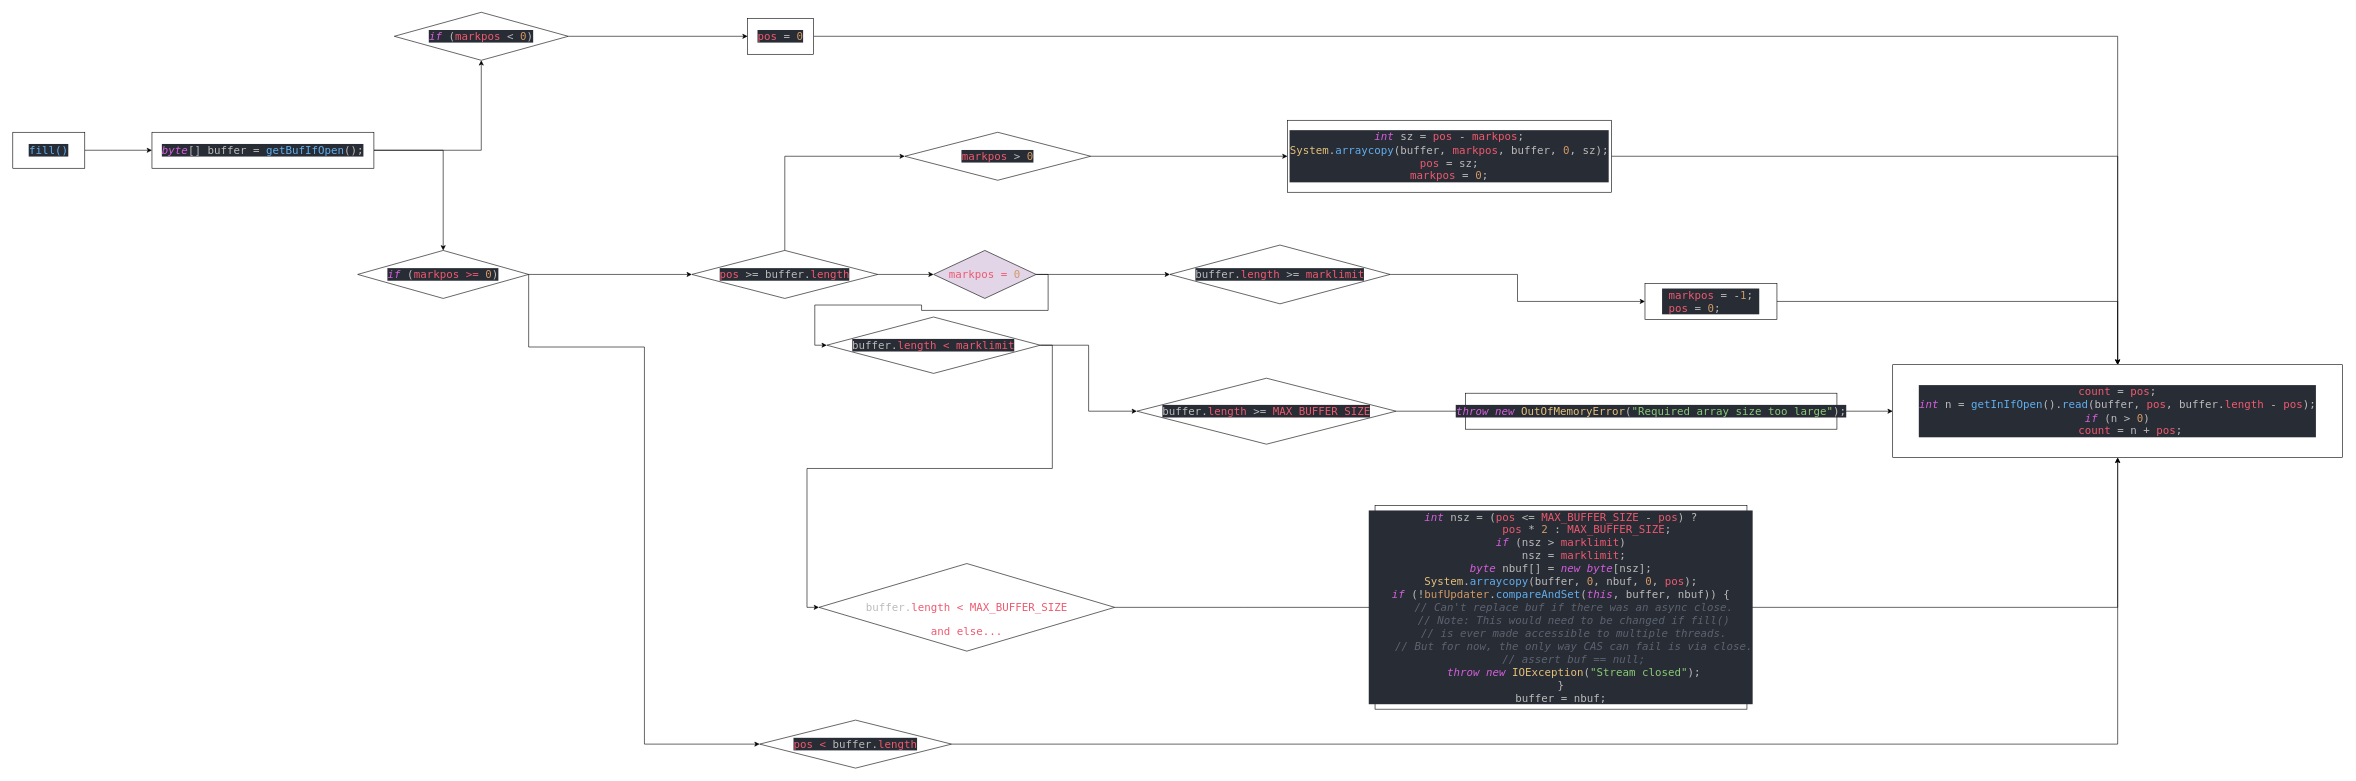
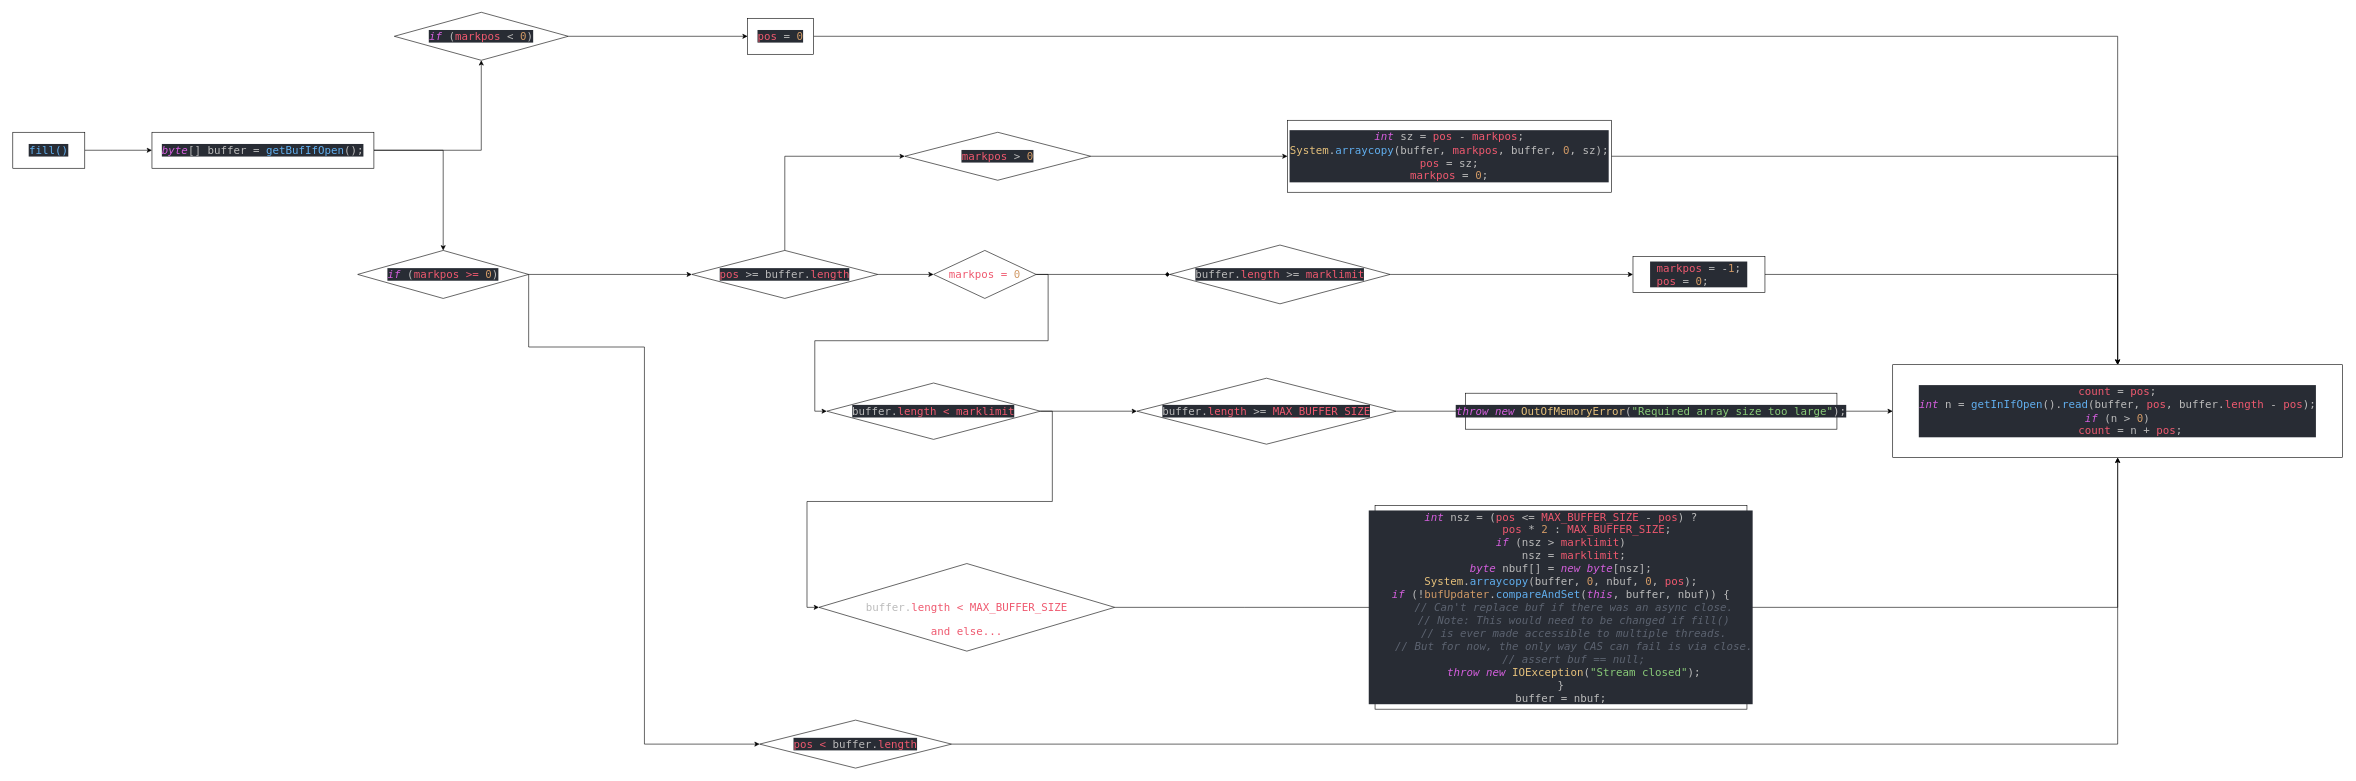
node "markpos = 0": fillcolor #e1d5e7 -> #ffffff
edge "markpos = 0" -> "buffer.length >= marklimit": arrowhead classic -> diamond
node "markpos = -1; pos = 0;": moved (1711, 302) -> (1699, 275)
node "buffer.length < marklimit": moved (933, 345) -> (933, 411)
